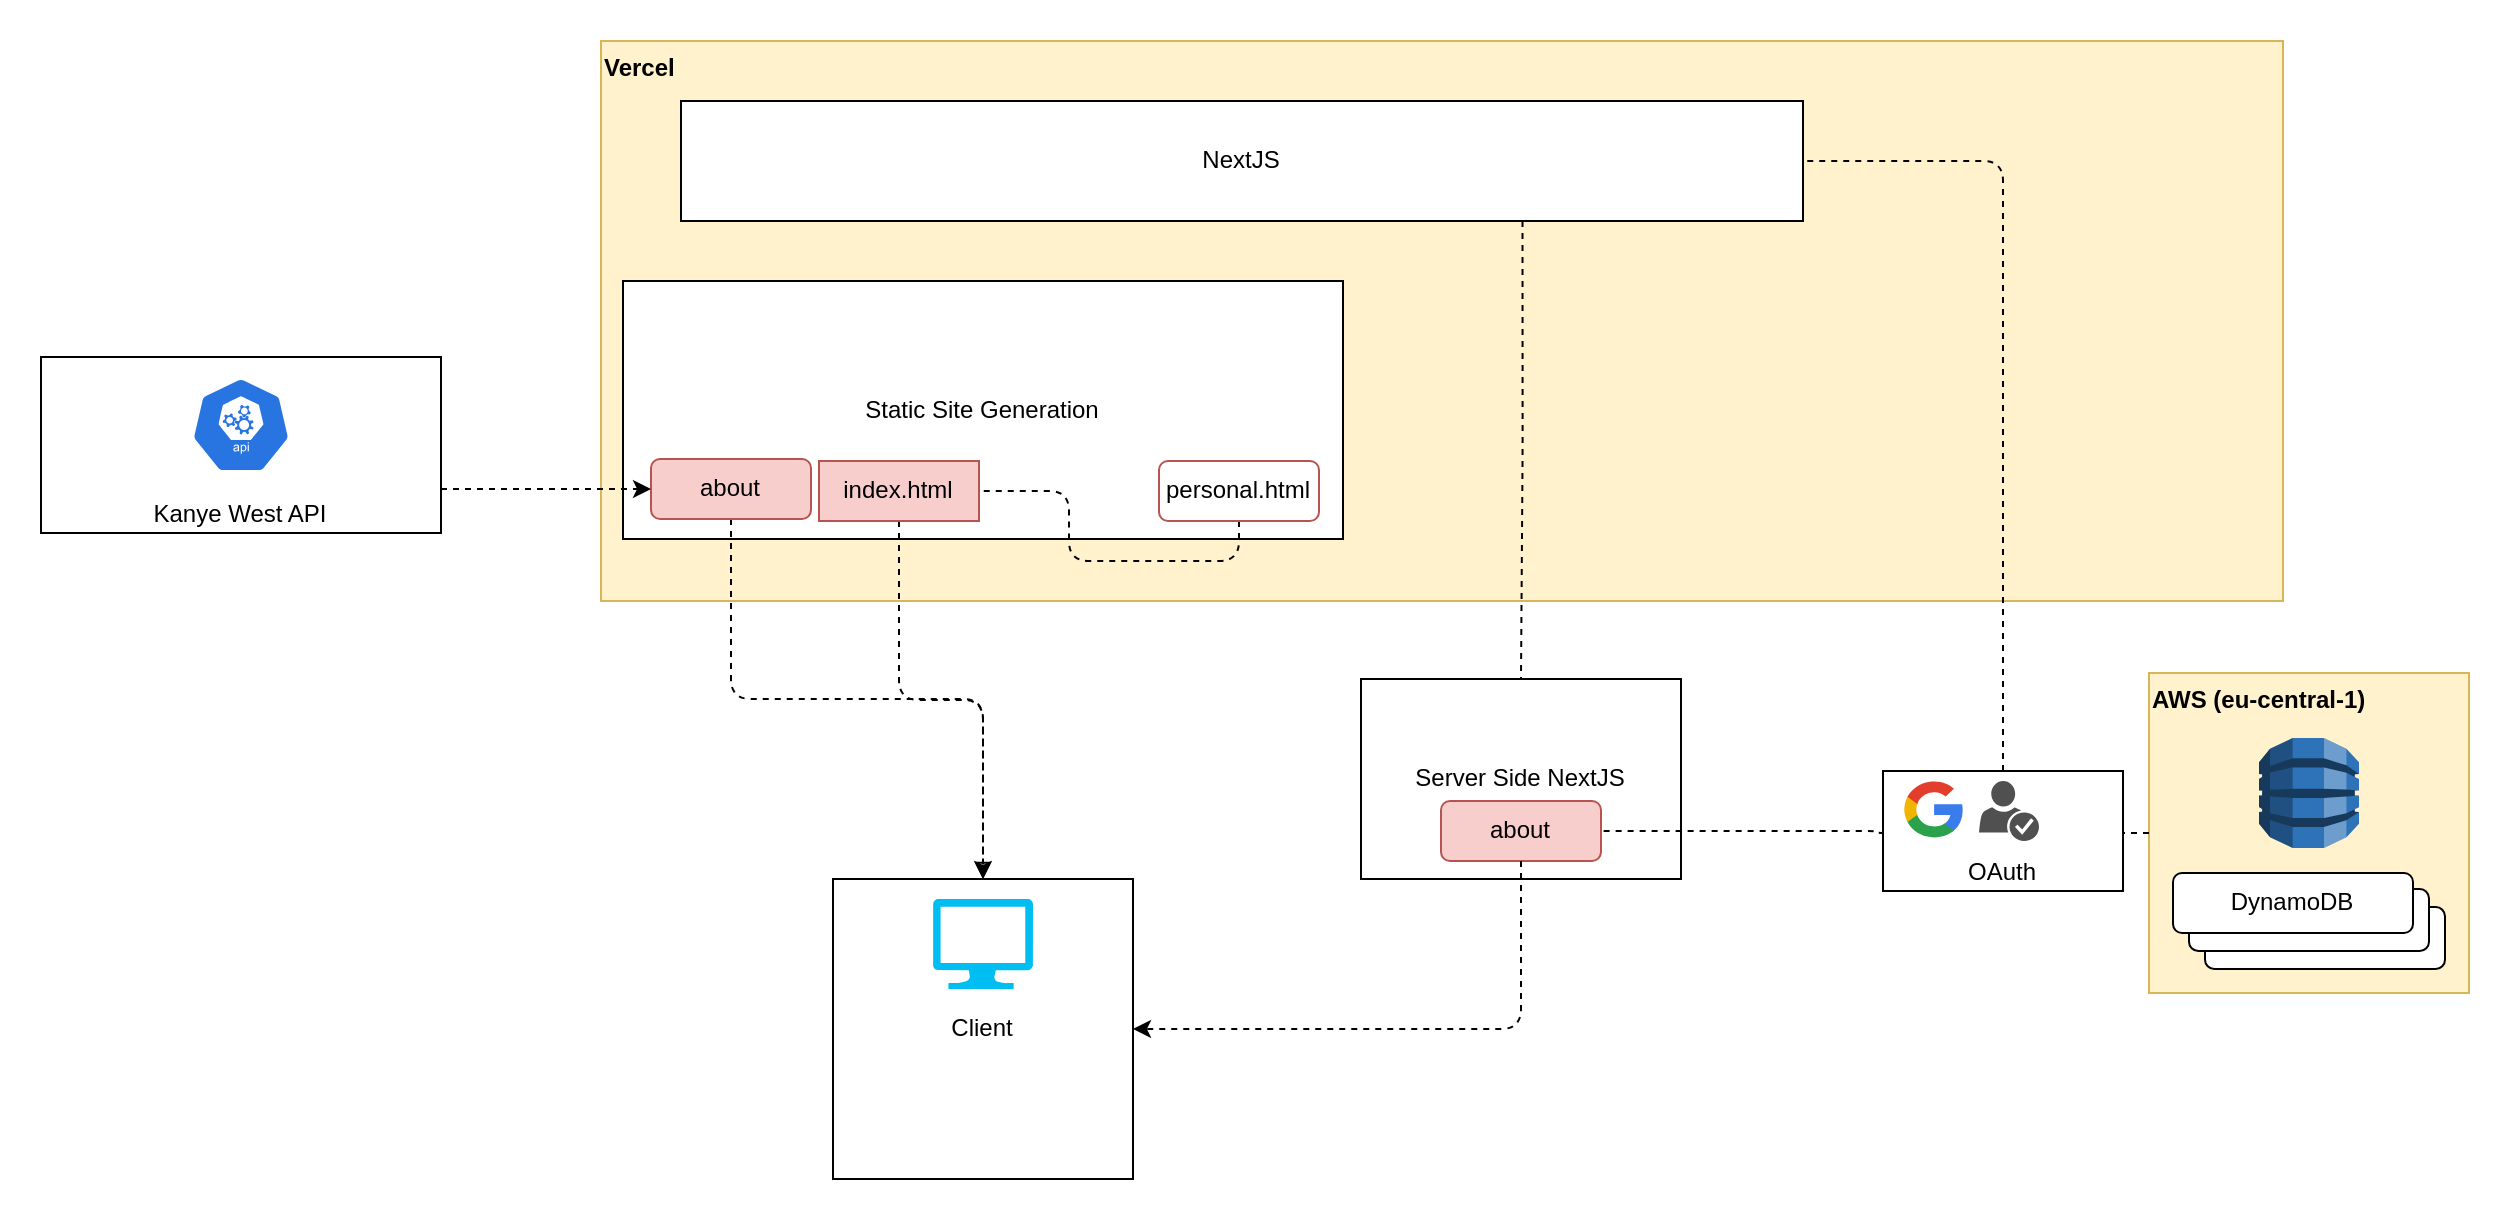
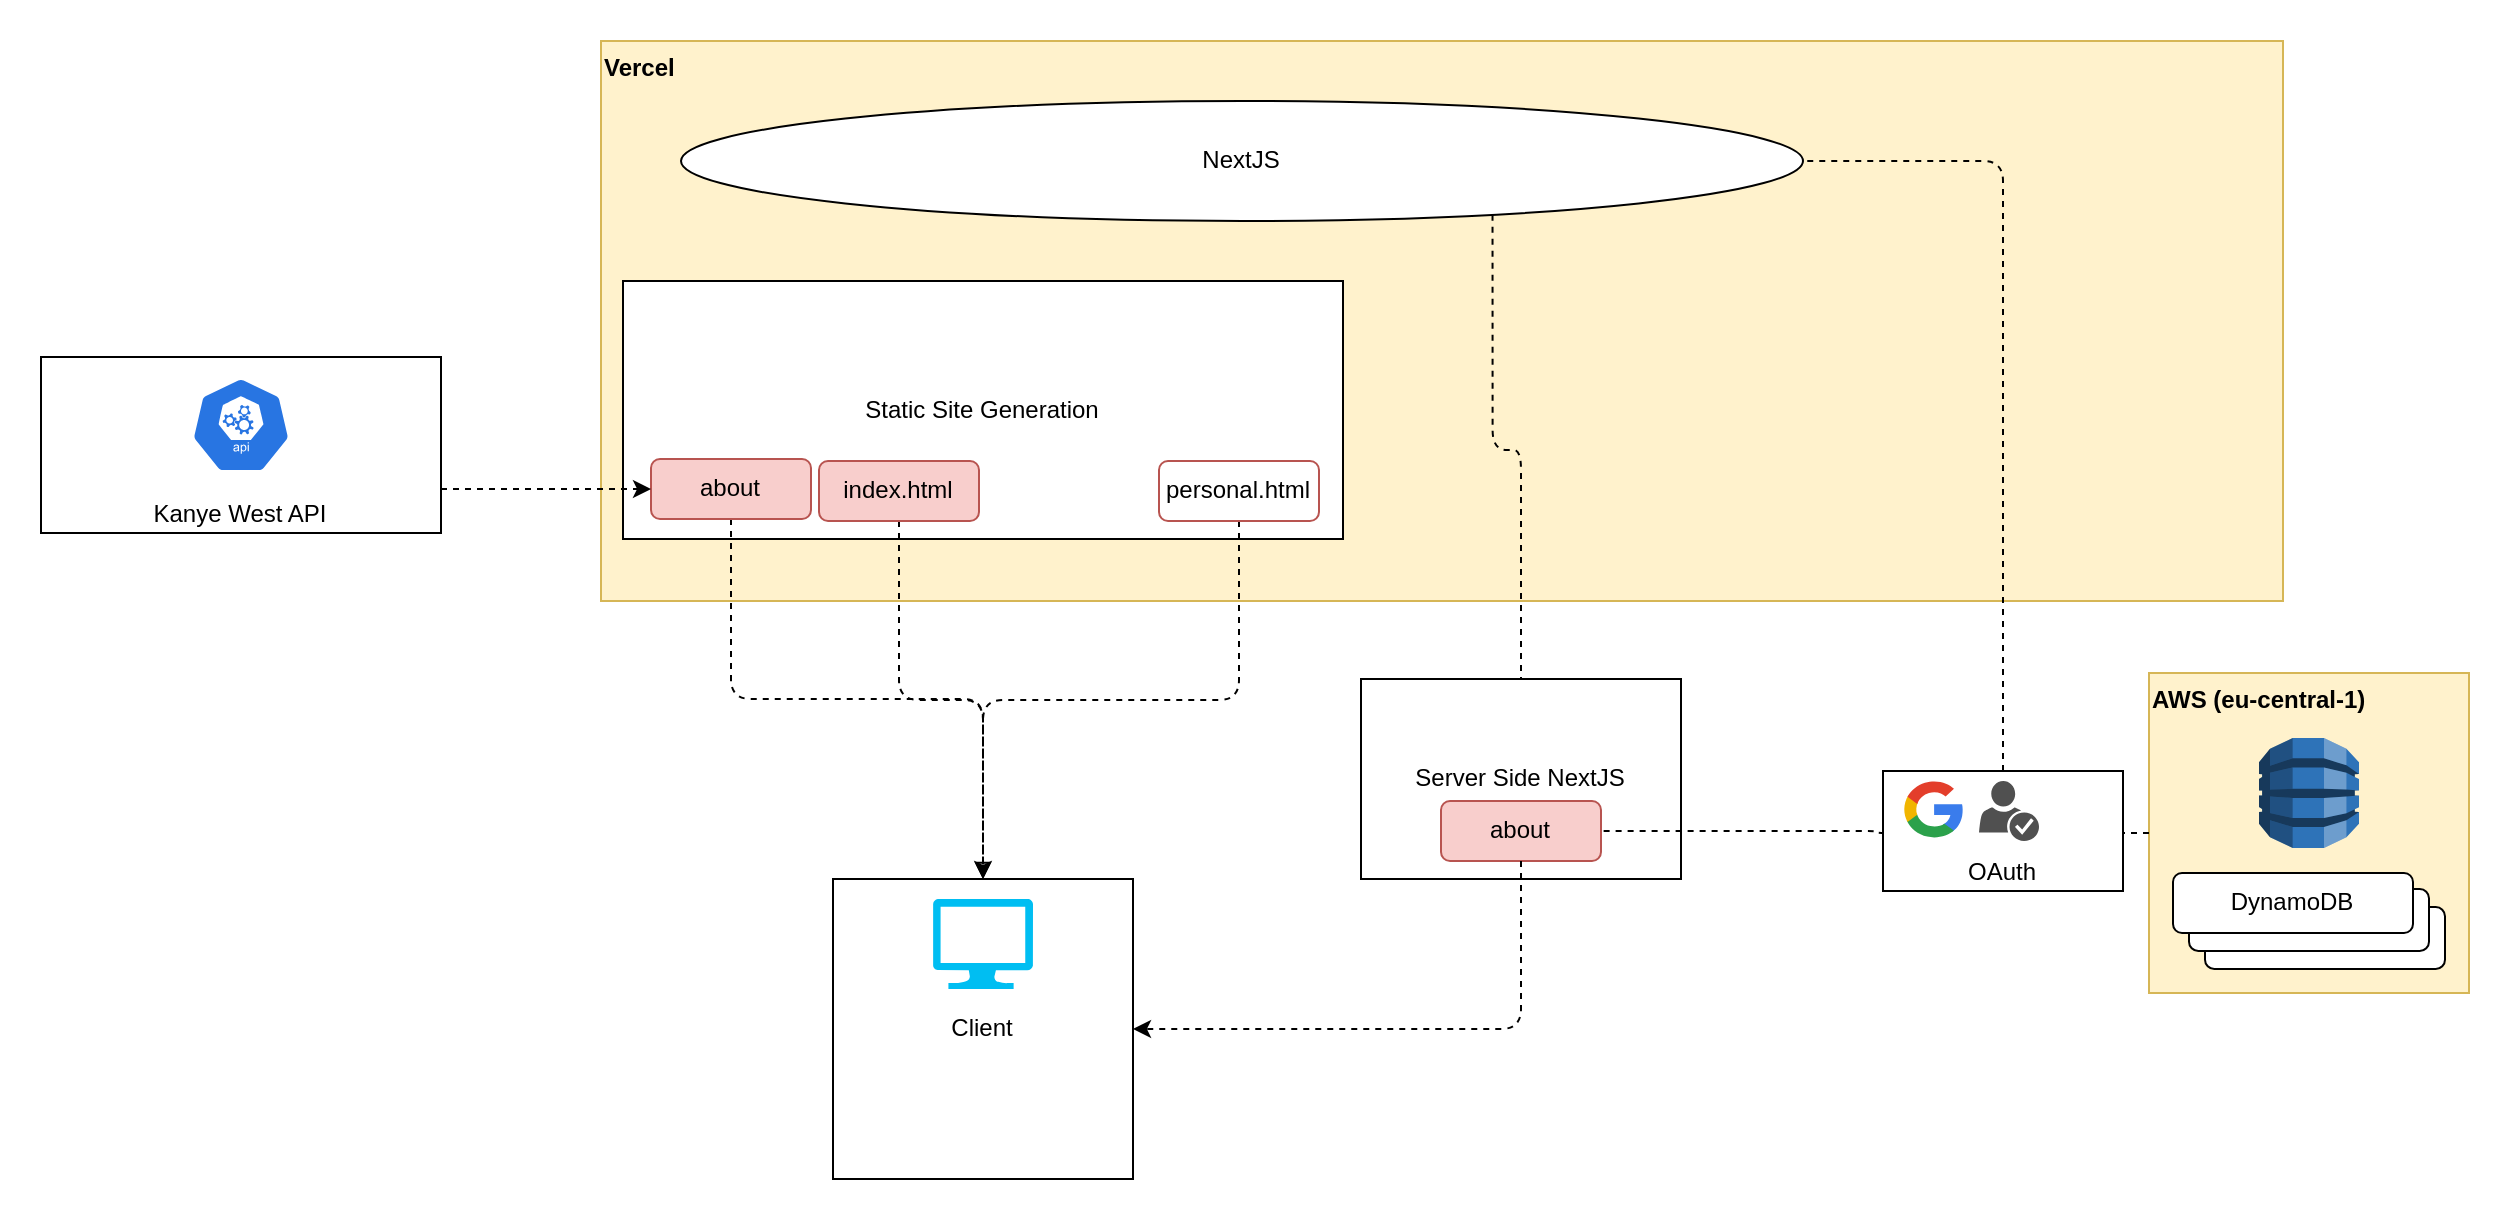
node "NextJS": shape rectangle -> ellipse
node "index.html": shape rectangle -> rounded rectangle
edge "index.html" -- "personal.html": now "Client" -- "personal.html"
